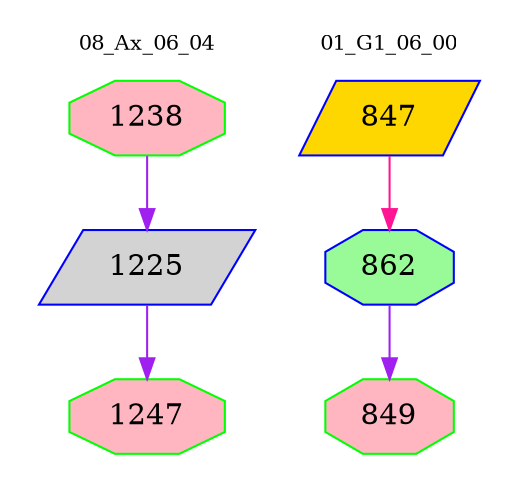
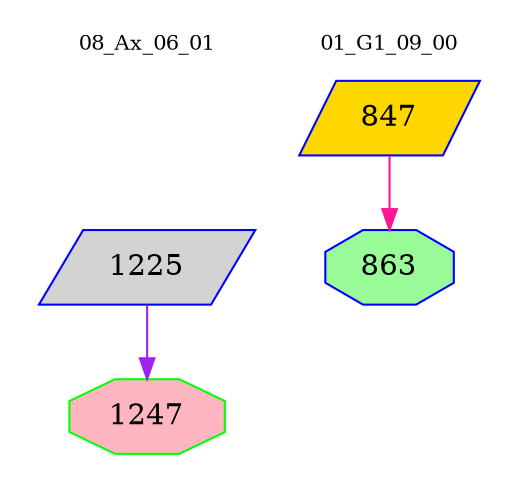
cluster "08_Ax_06_04": label "08_Ax_06_04" -> "08_Ax_06_01"
cluster "01_G1_06_00": label "01_G1_06_00" -> "01_G1_09_00"
node "1238": removed
node "862": label "862" -> "863"
node "849": removed
